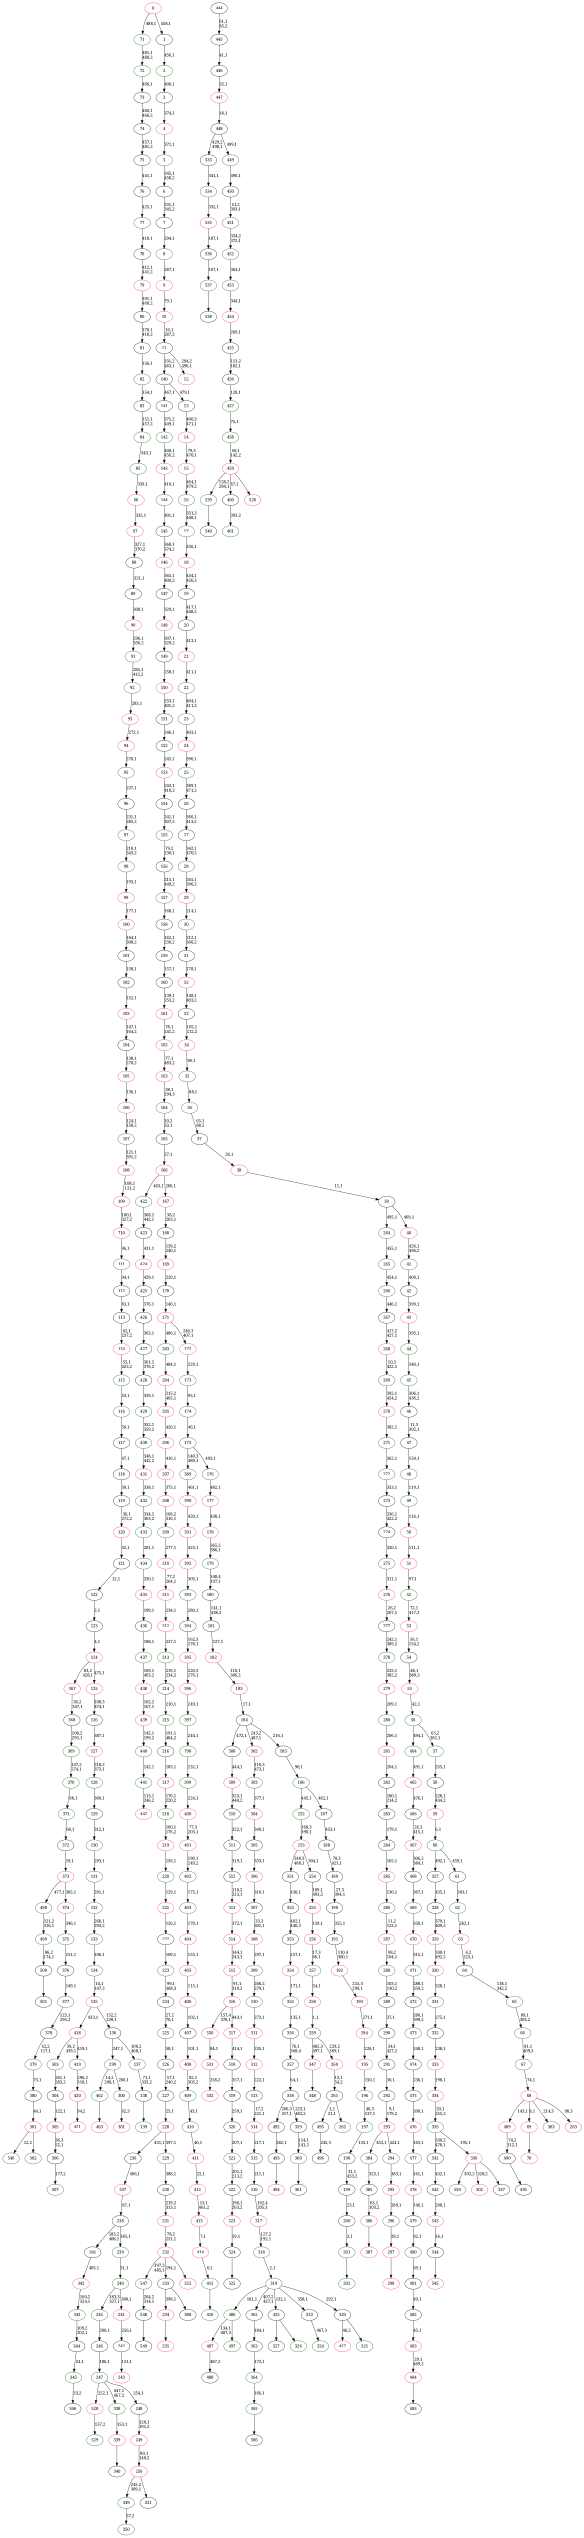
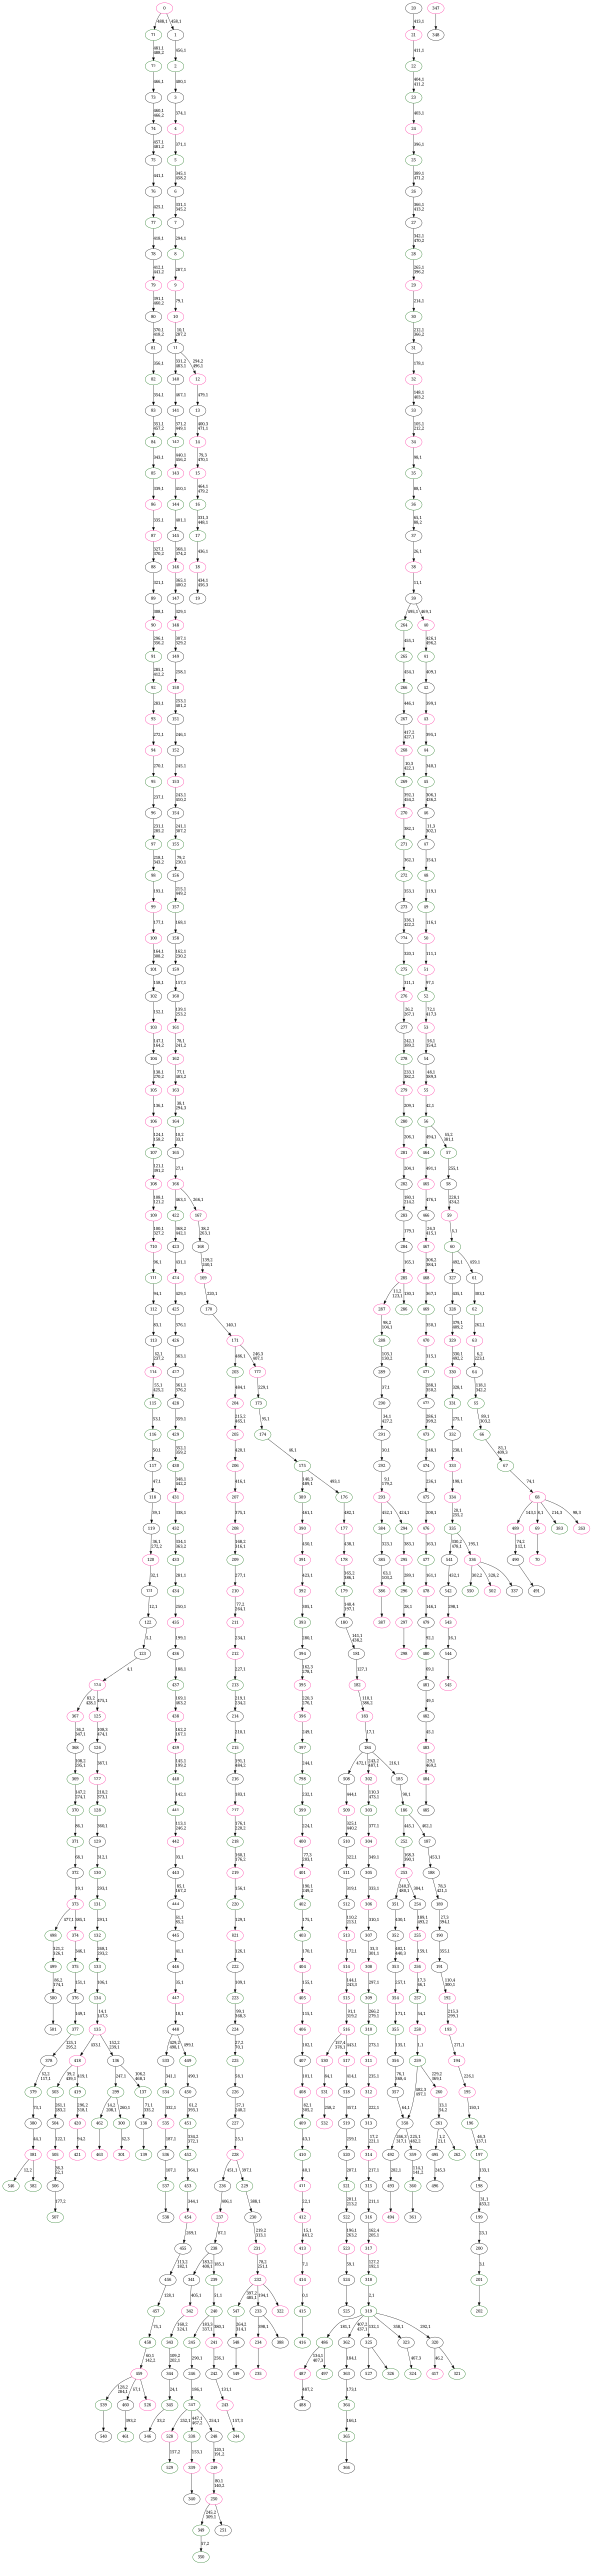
edge "140" -> "13": now "12" -> "13"
edge "19" -> "20": removed, label "417,1 448,2"
node "443": added
node "468": color black -> deeppink
node "221": label "221" -> "821"
edge "286" -> "287": now "285" -> "287"
edge "259" -> "347": now "259" -> "358"
node "244": added
